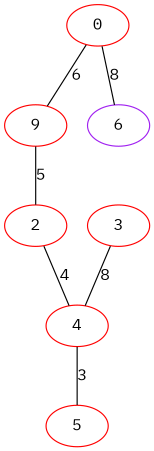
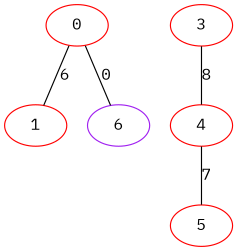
edge "0" -- "6": label "8" -> "0"
node "9": label "9" -> "1"
node "2": removed
edge "4" -- "5": label "3" -> "7"
